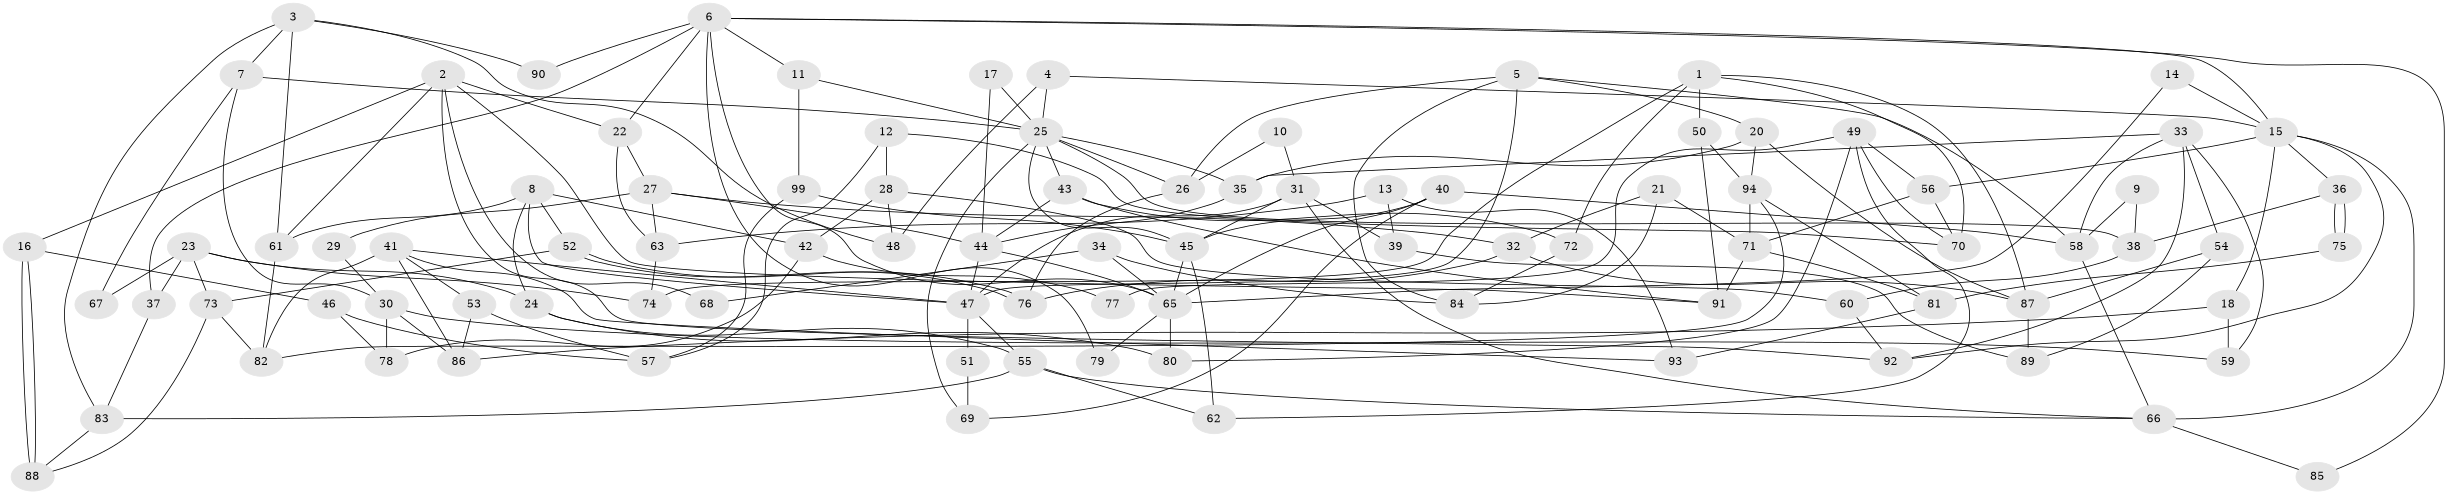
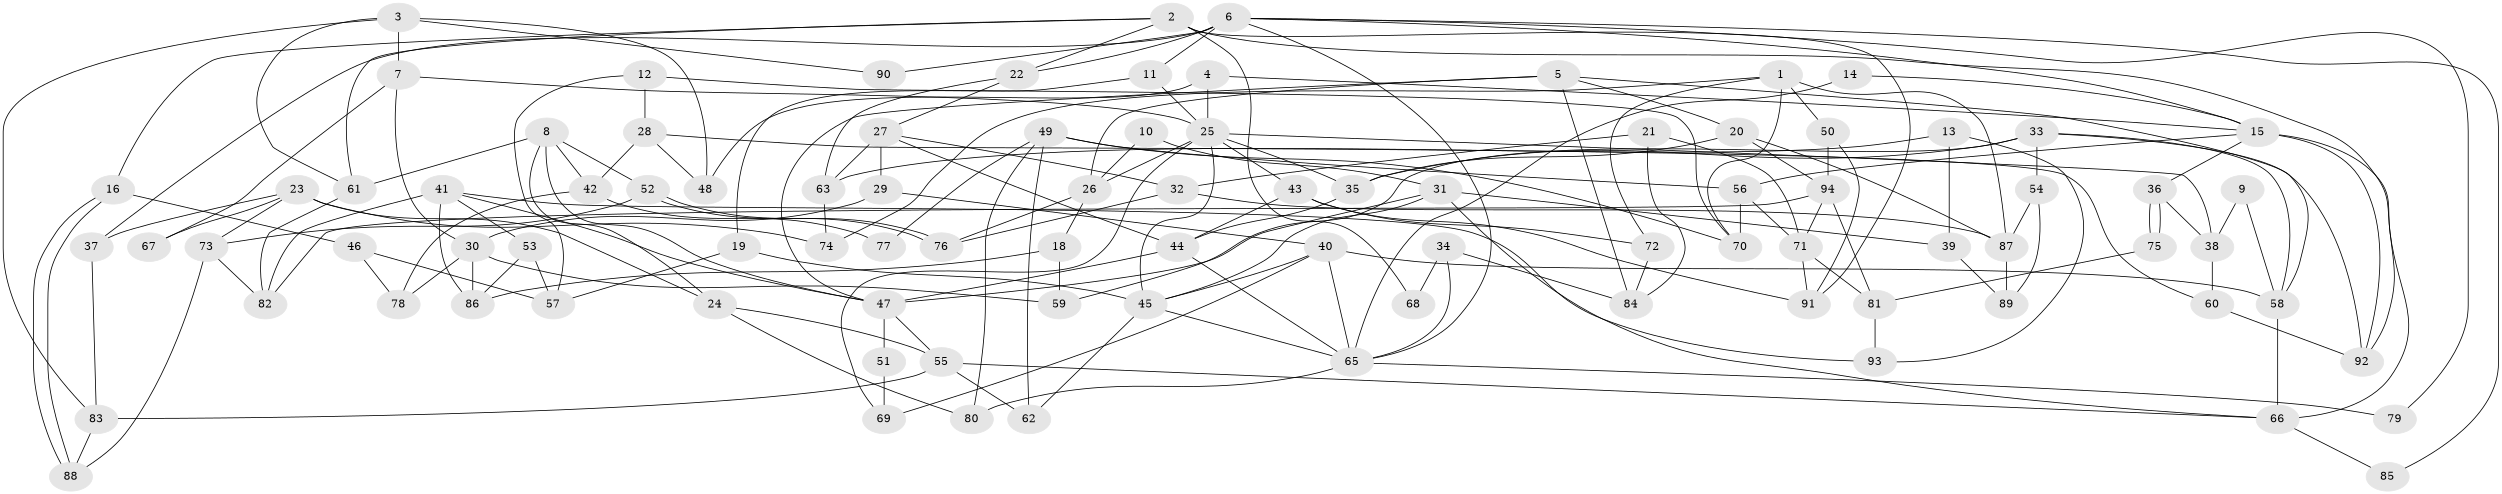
node "17": removed
node "99": label "99" -> "19"
edge "15" -- "18": now "26" -- "18"
edge "29" -- "40": added
